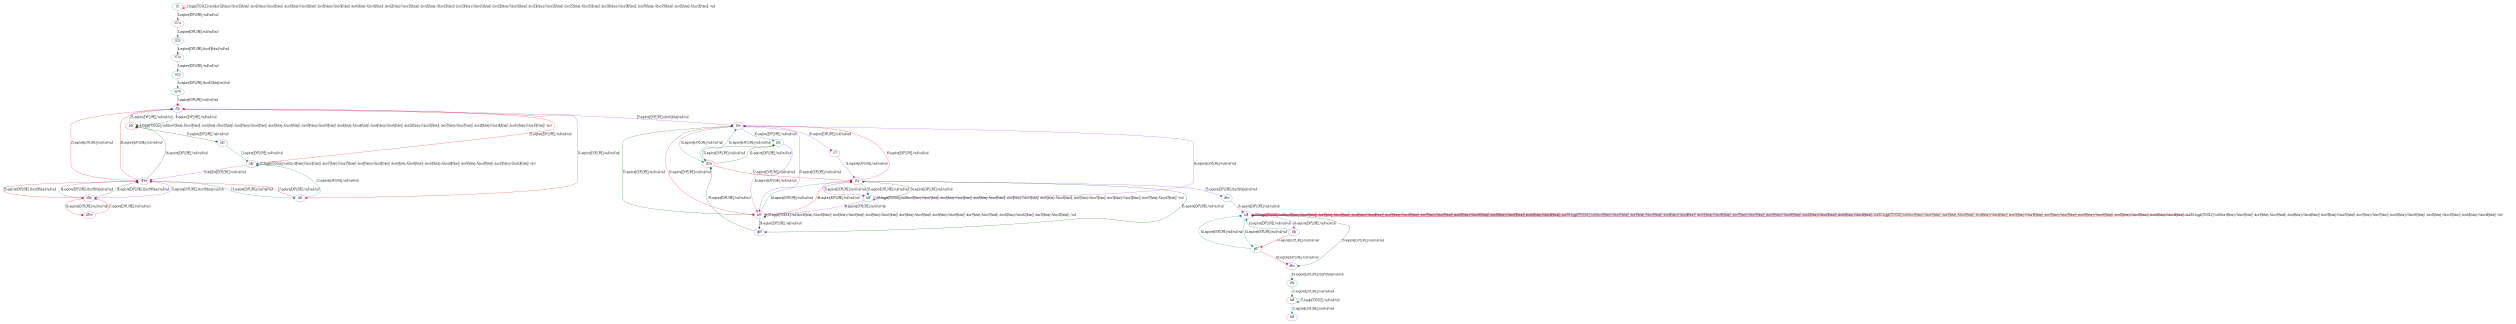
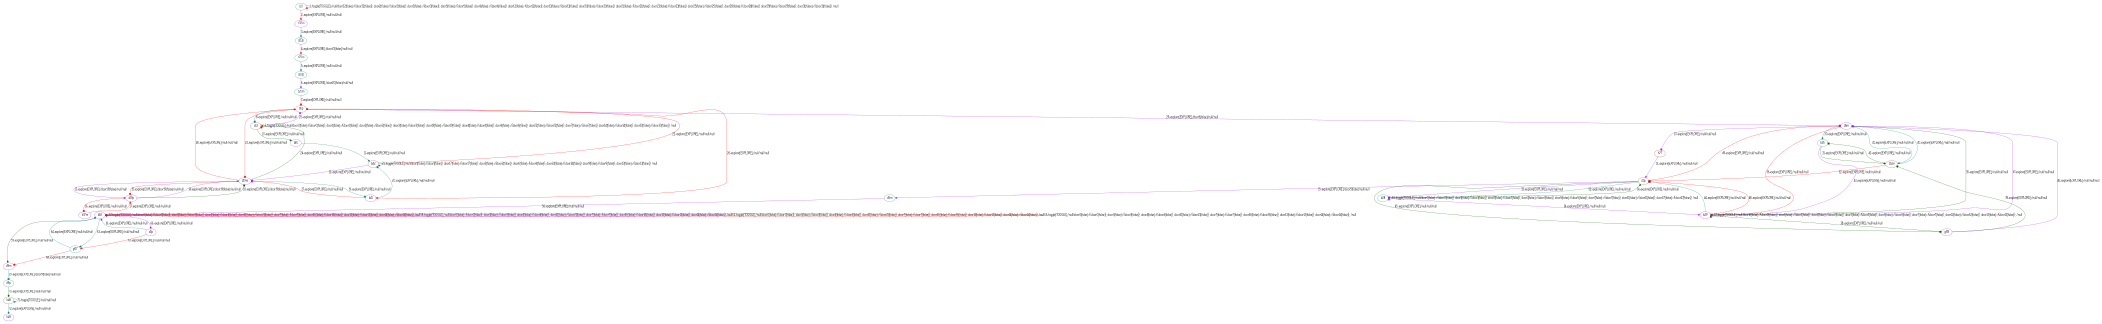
edge "b28" -> "d6m": now "gf19" -> "d6m"
